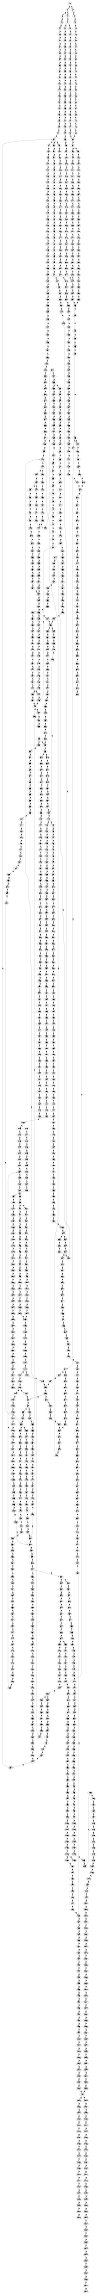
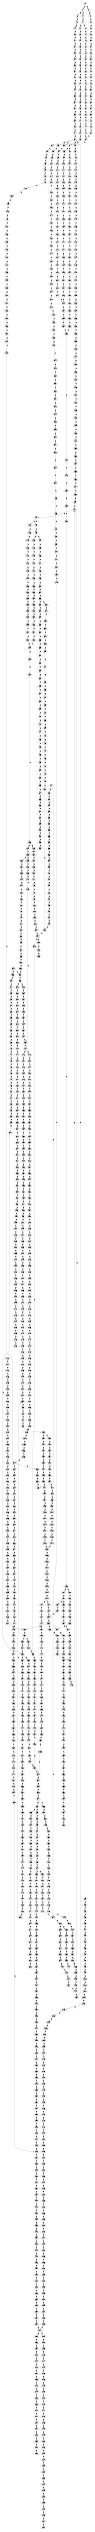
edge "S504" -> "S495": reversed
edge "S883" -> "S893": removed, label "G"
edge "S1066" -> "S1059": reversed
edge "S1046" -> "S1060": now "S1053" -> "S1060"
